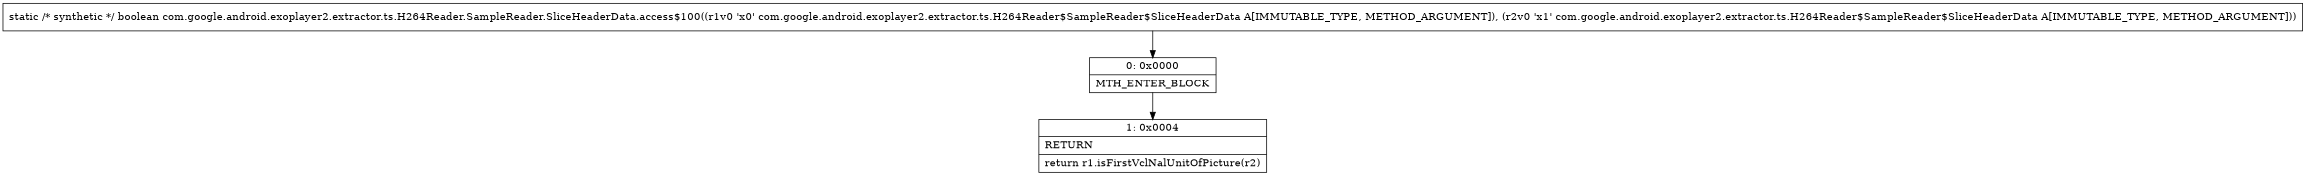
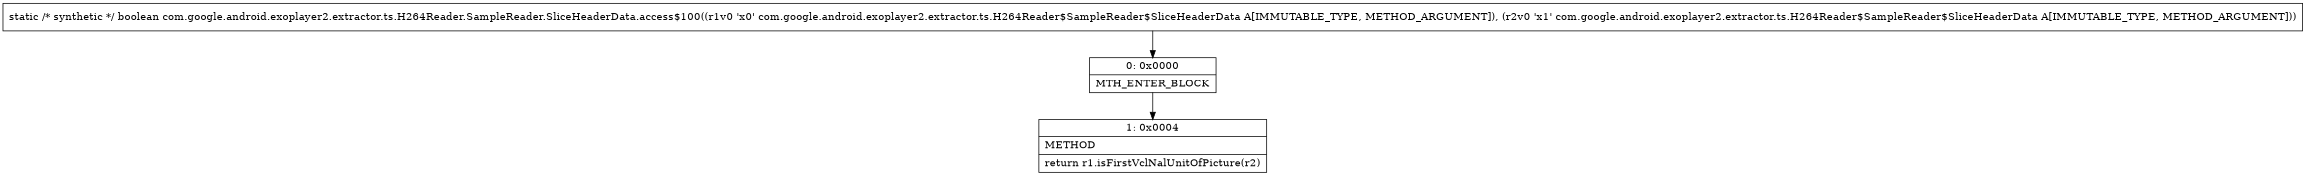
node "1: 0x0004": text "RETURN" -> "METHOD"
